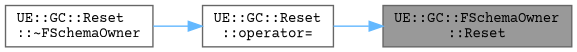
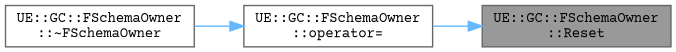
node "UE::GC::Reset ::~FSchemaOwner": label "UE::GC::Reset ::~FSchemaOwner" -> "UE::GC::FSchemaOwner ::~FSchemaOwner"
node "UE::GC::Reset ::operator=": label "UE::GC::Reset ::operator=" -> "UE::GC::FSchemaOwner ::operator="
